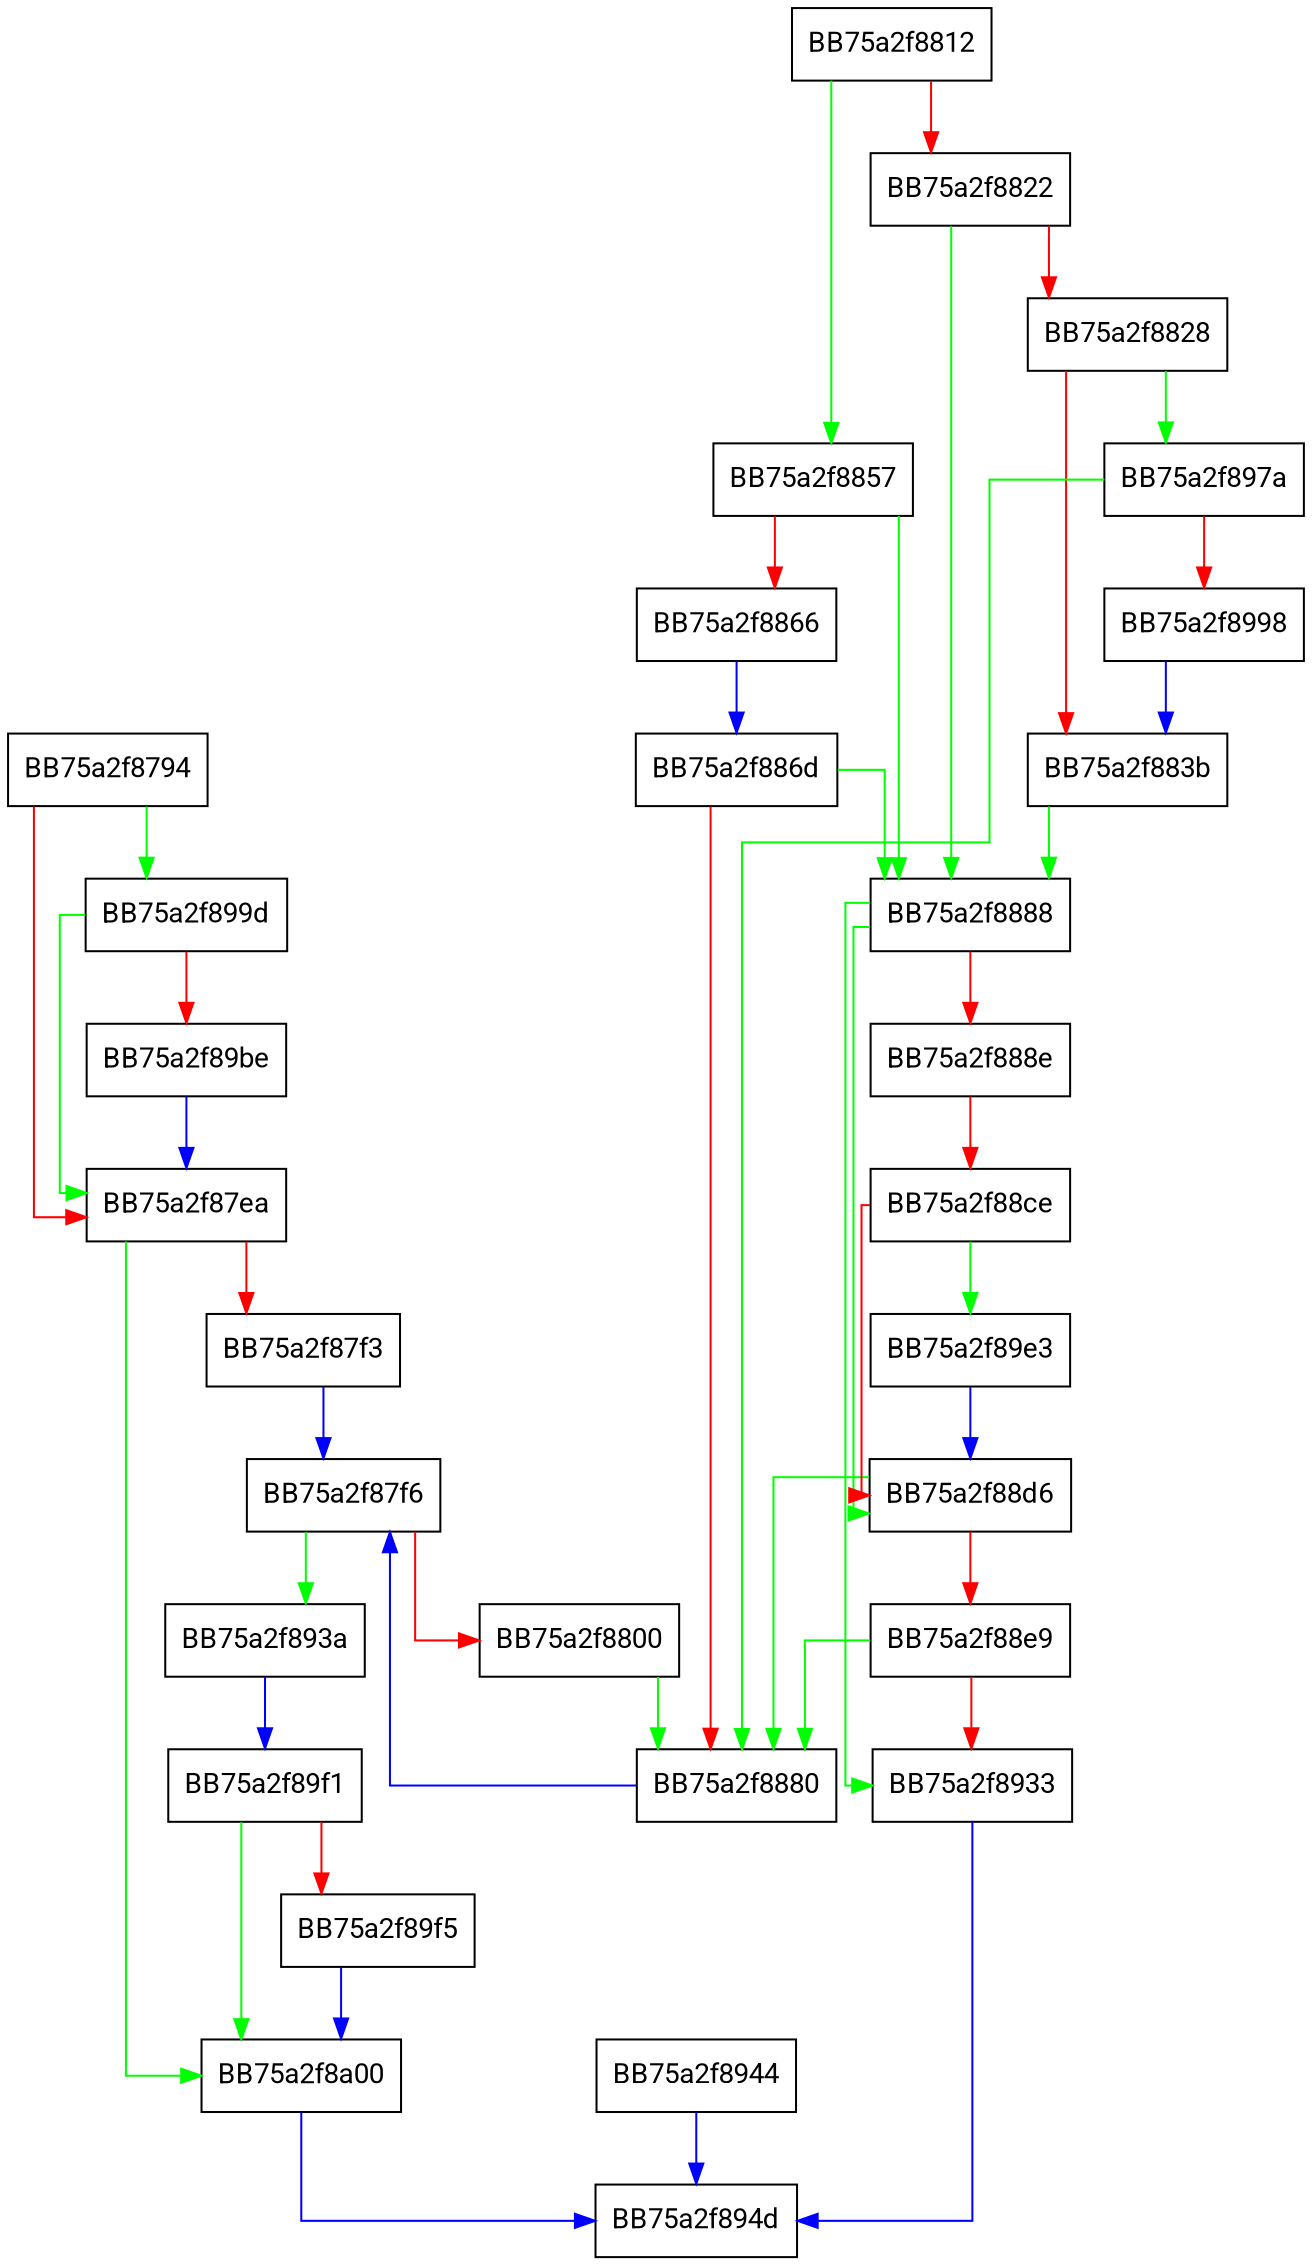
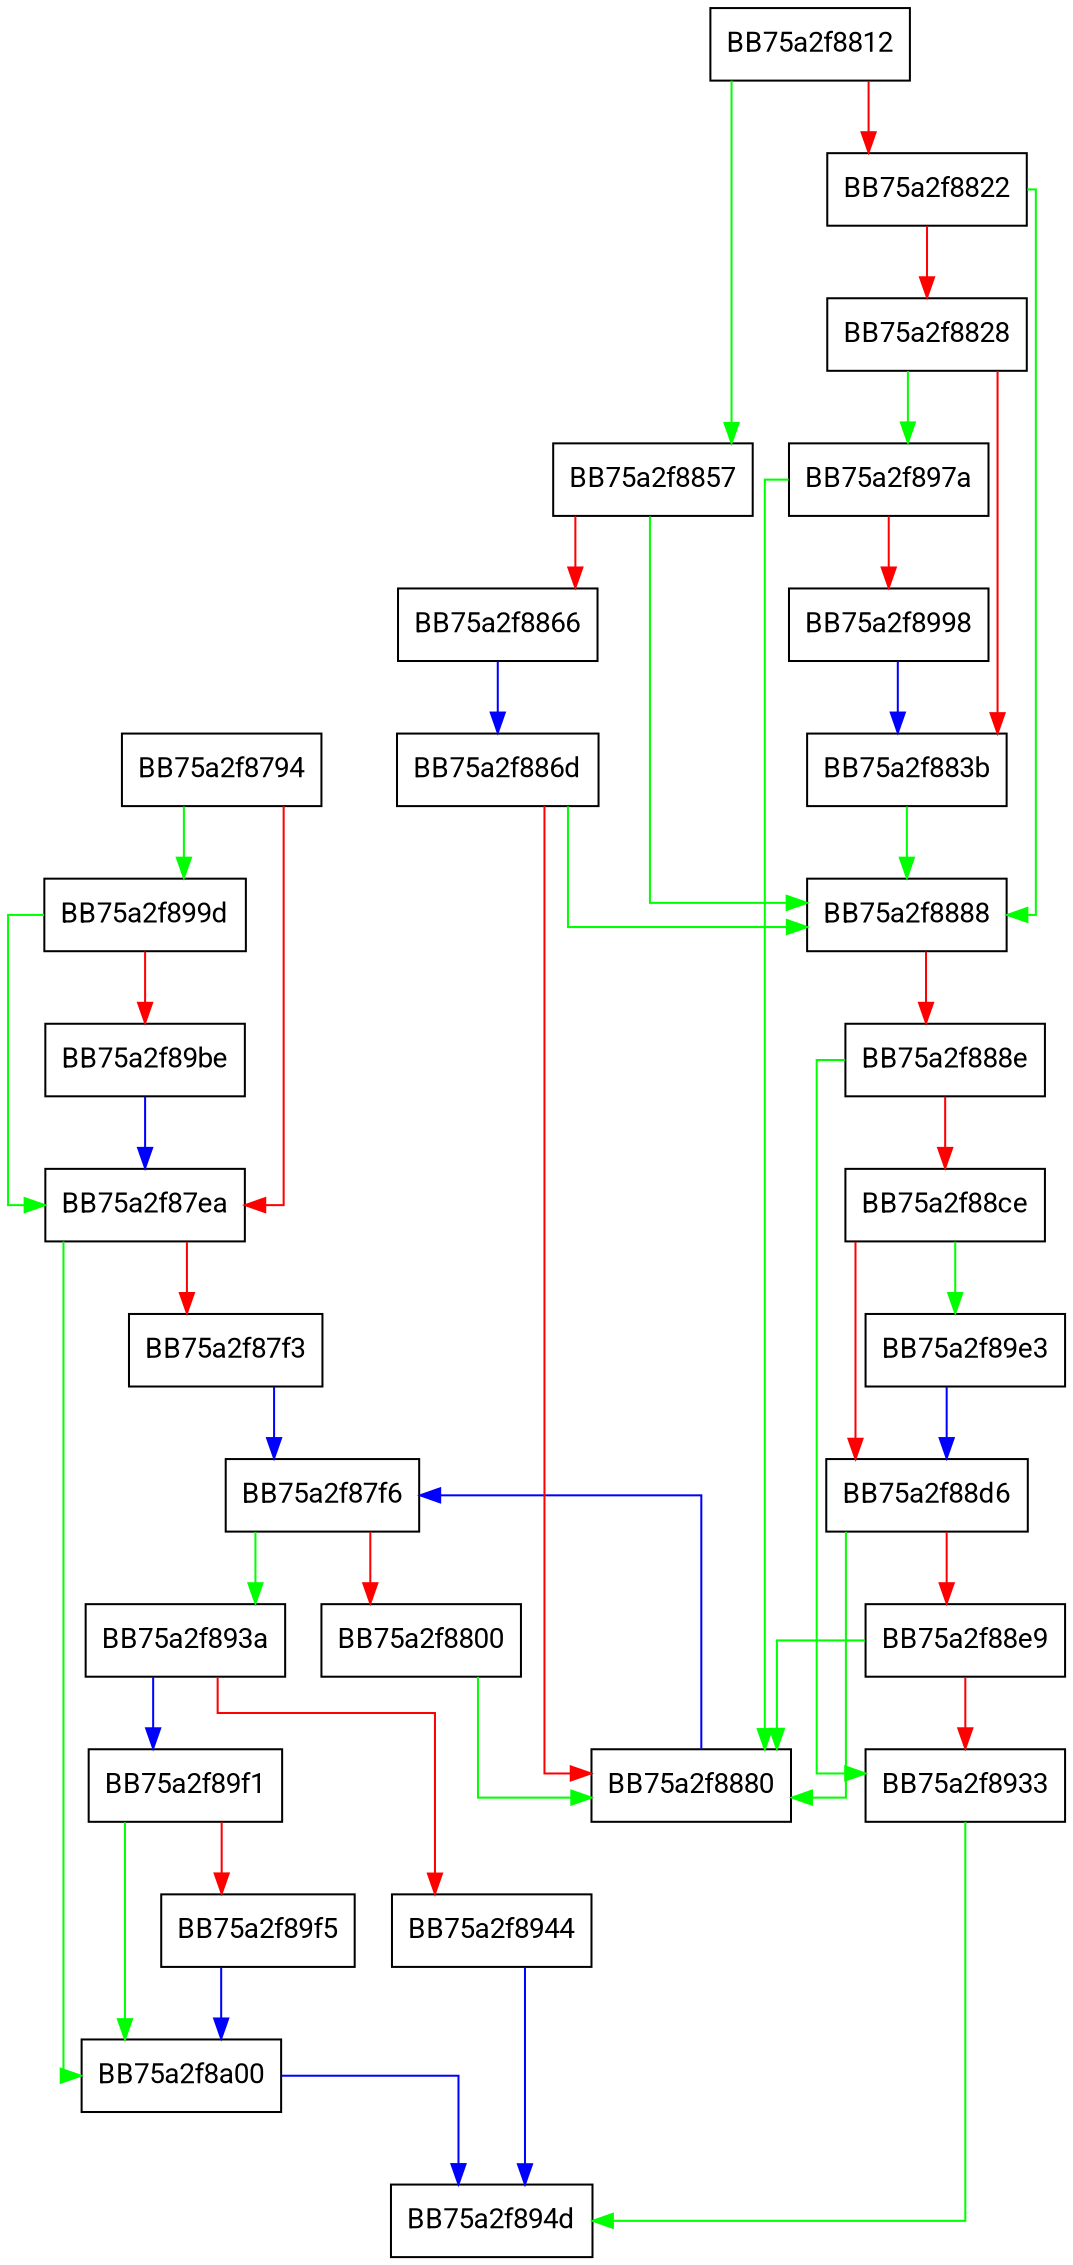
edge "BB75a2f8888" -> "BB75a2f88d6": removed
edge "BB75a2f8888" -> "BB75a2f8933": now "BB75a2f888e" -> "BB75a2f8933"
edge "BB75a2f893a" -> "BB75a2f8944": added
edge "BB75a2f8933" -> "BB75a2f894d": color blue -> green
